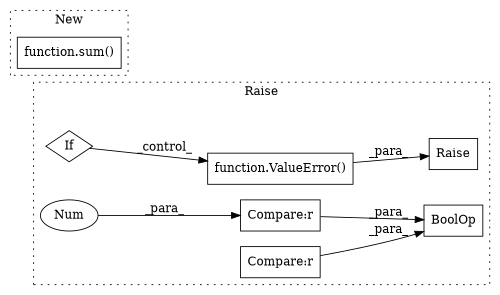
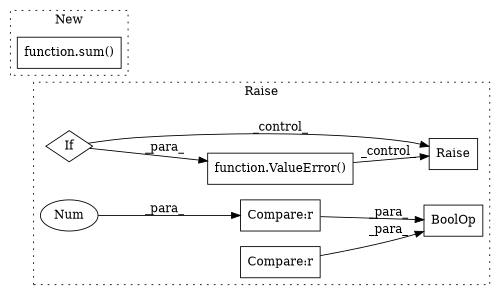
edge "If" -> "Raise": added, label "_control_"
edge "If" -> "function.ValueError()": label "_control_" -> "_para_"
edge "function.ValueError()" -> "Raise": label "_para_" -> "_control_"
